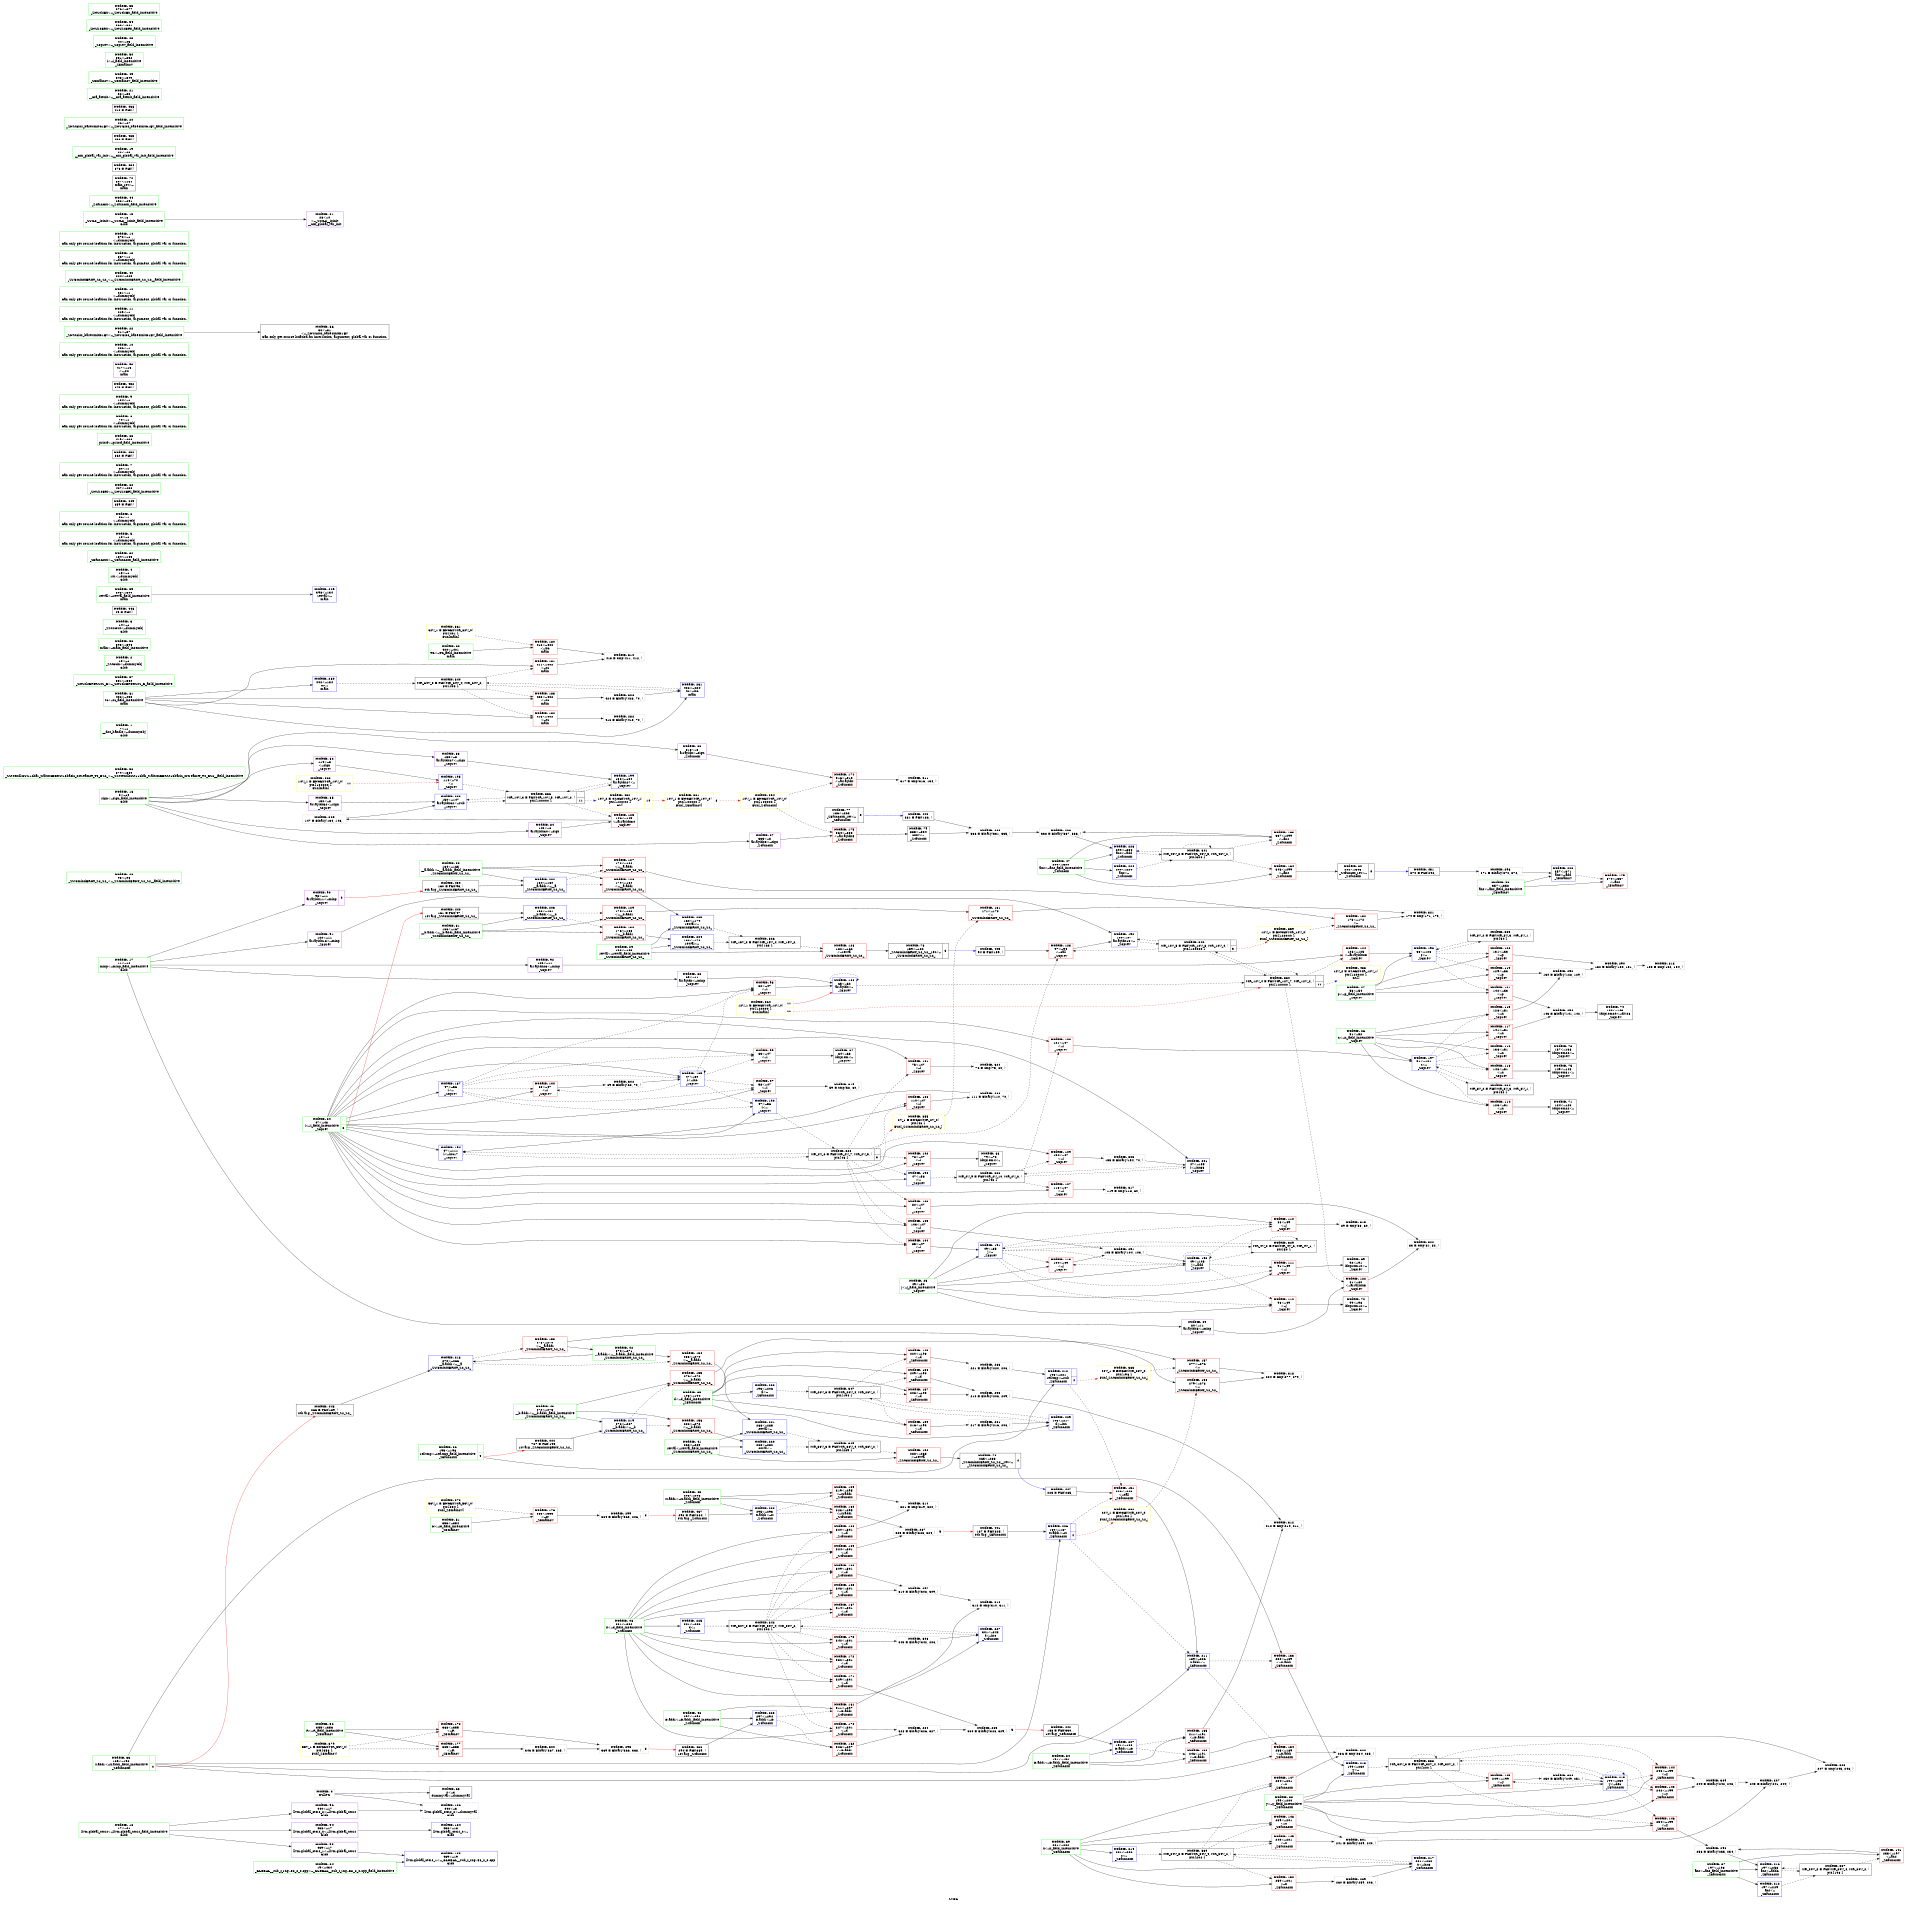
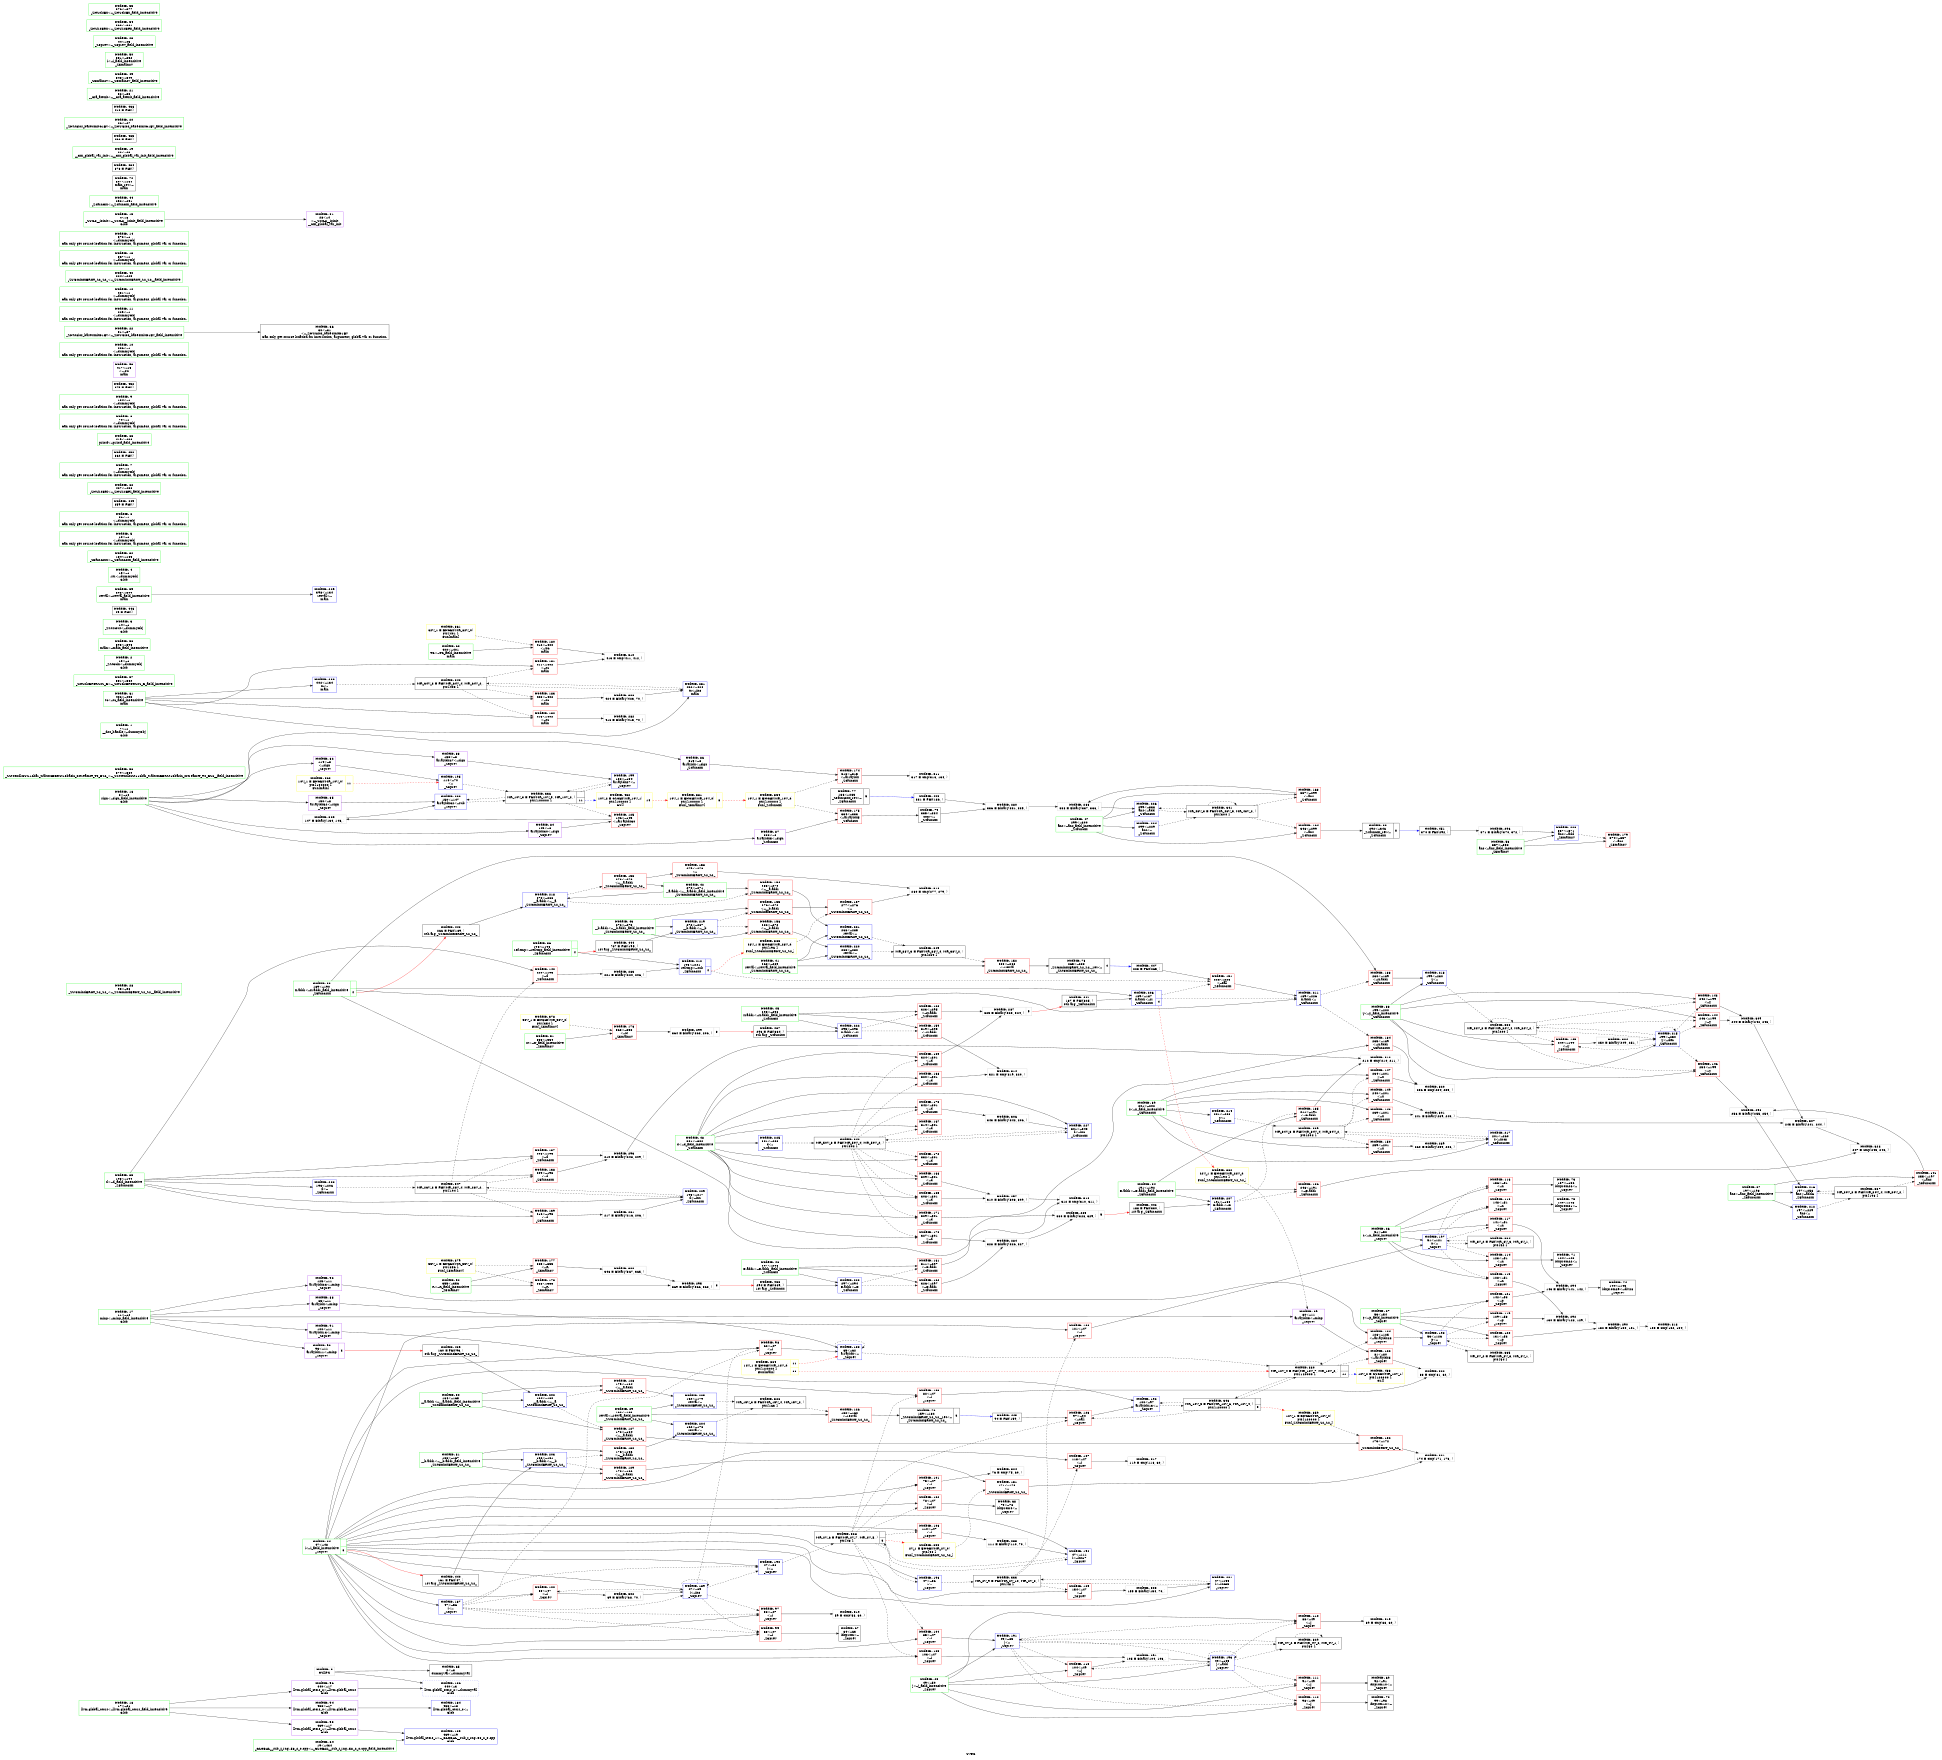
edge "NodeID: 364" -> "NodeID: 188": style solid -> dashed
edge "NodeID: 382" -> "NodeID: 158": now "NodeID: 382" -> "NodeID: 89"
